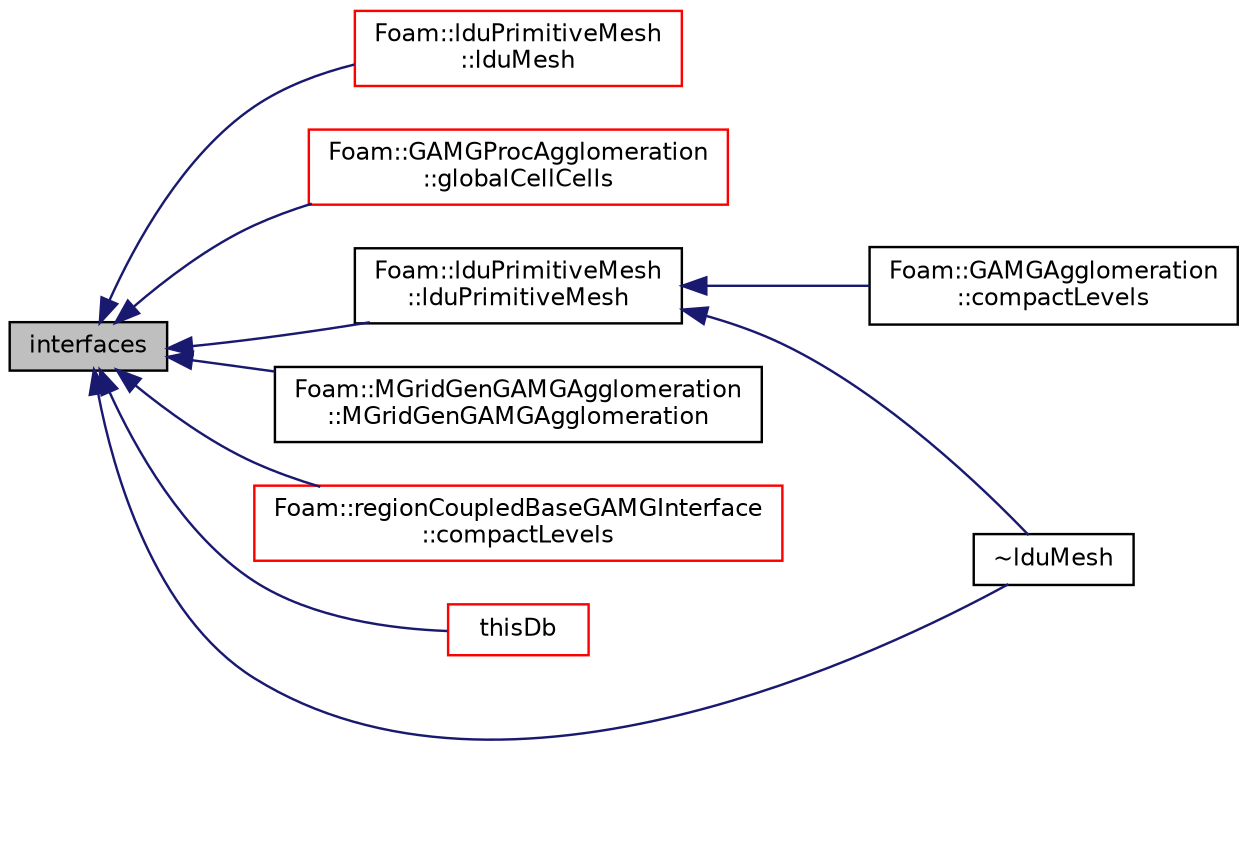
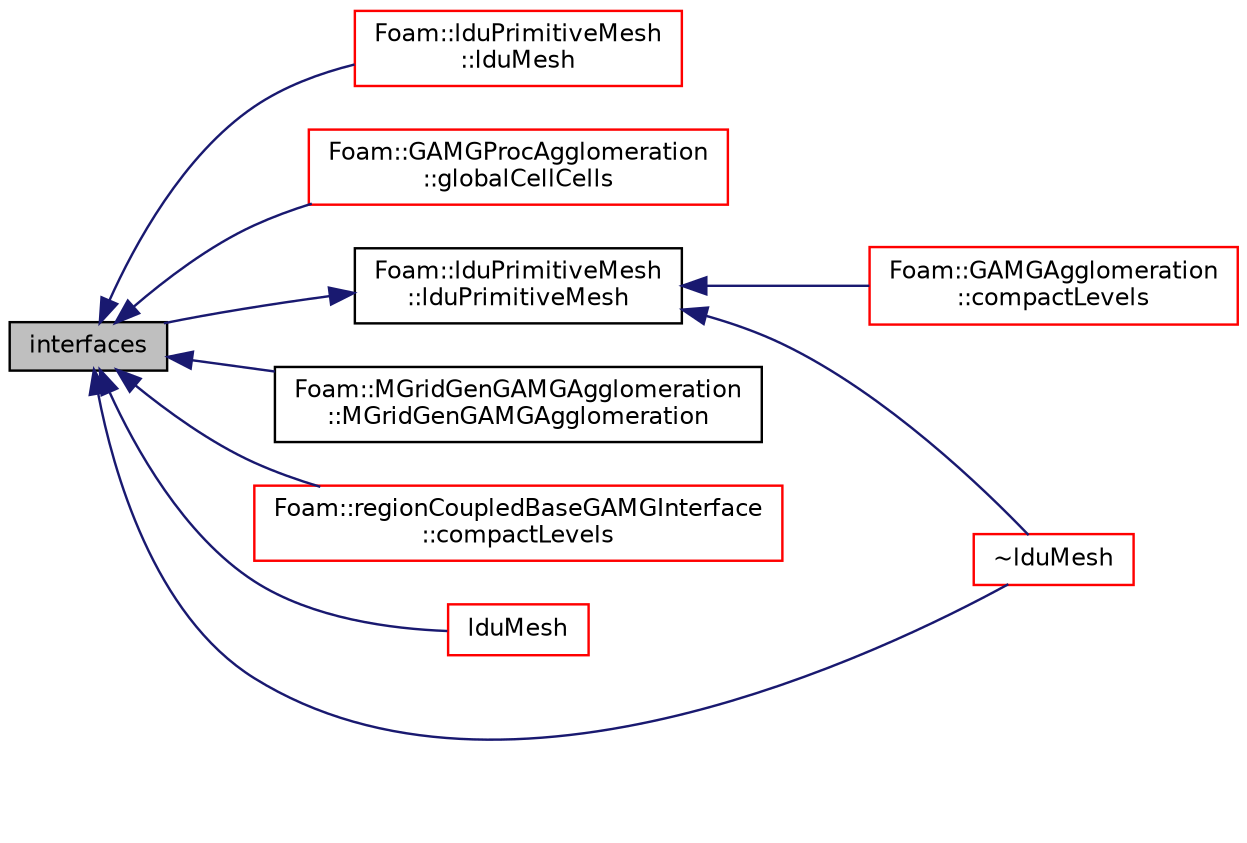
node "Foam::GAMGAgglomeration ::compactLevels": color black -> red
edge "Foam::lduPrimitiveMesh ::lduPrimitiveMesh" -> "interfaces": reversed
node "~lduMesh": color black -> red
node "thisDb": label "thisDb" -> "lduMesh"
